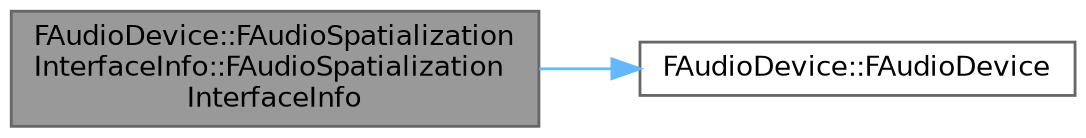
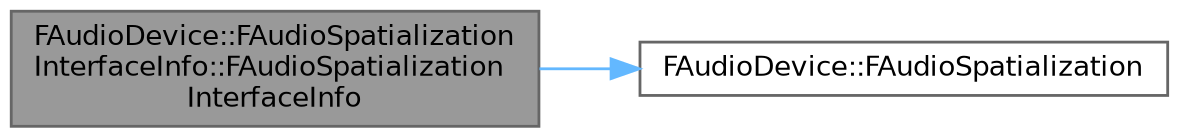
node "FAudioDevice::FAudioDevice": label "FAudioDevice::FAudioDevice" -> "FAudioDevice::FAudioSpatialization"
